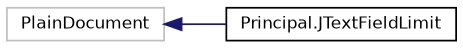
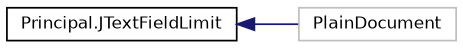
edge "Principal.JTextFieldLimit" -> "PlainDocument": reversed
